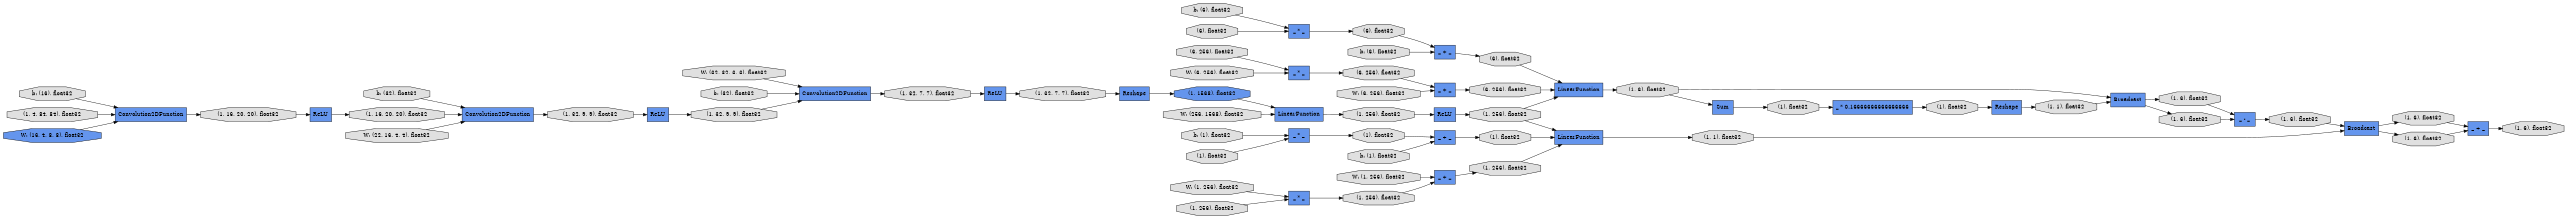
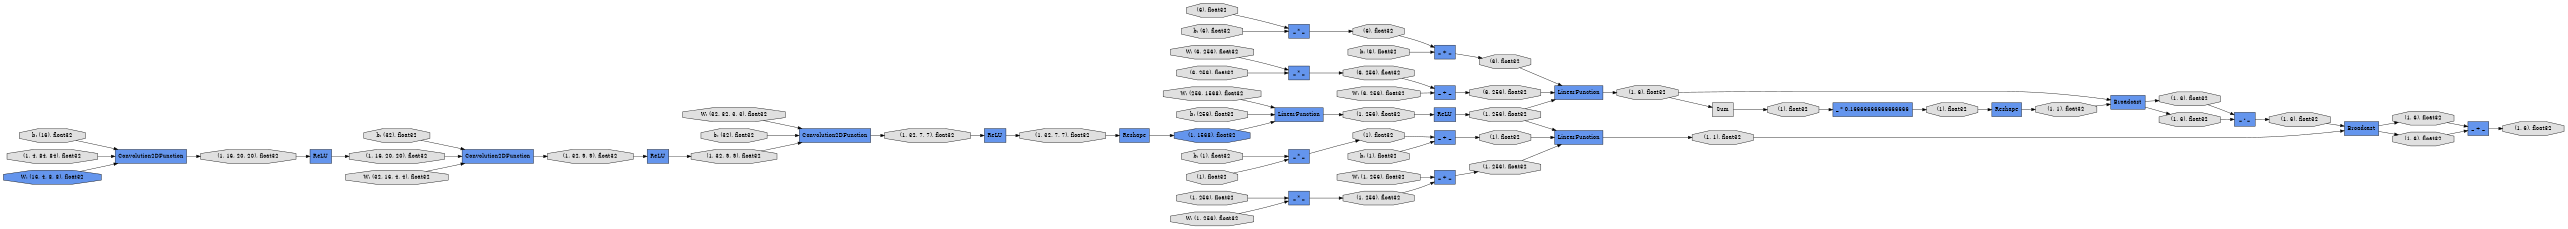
node "Sum": fillcolor #6495ed -> #e0e0e0
node "b: (256), float32": added
node "W: (22, 16, 4, 4), float32": label "W: (22, 16, 4, 4), float32" -> "W: (32, 16, 4, 4), float32"
